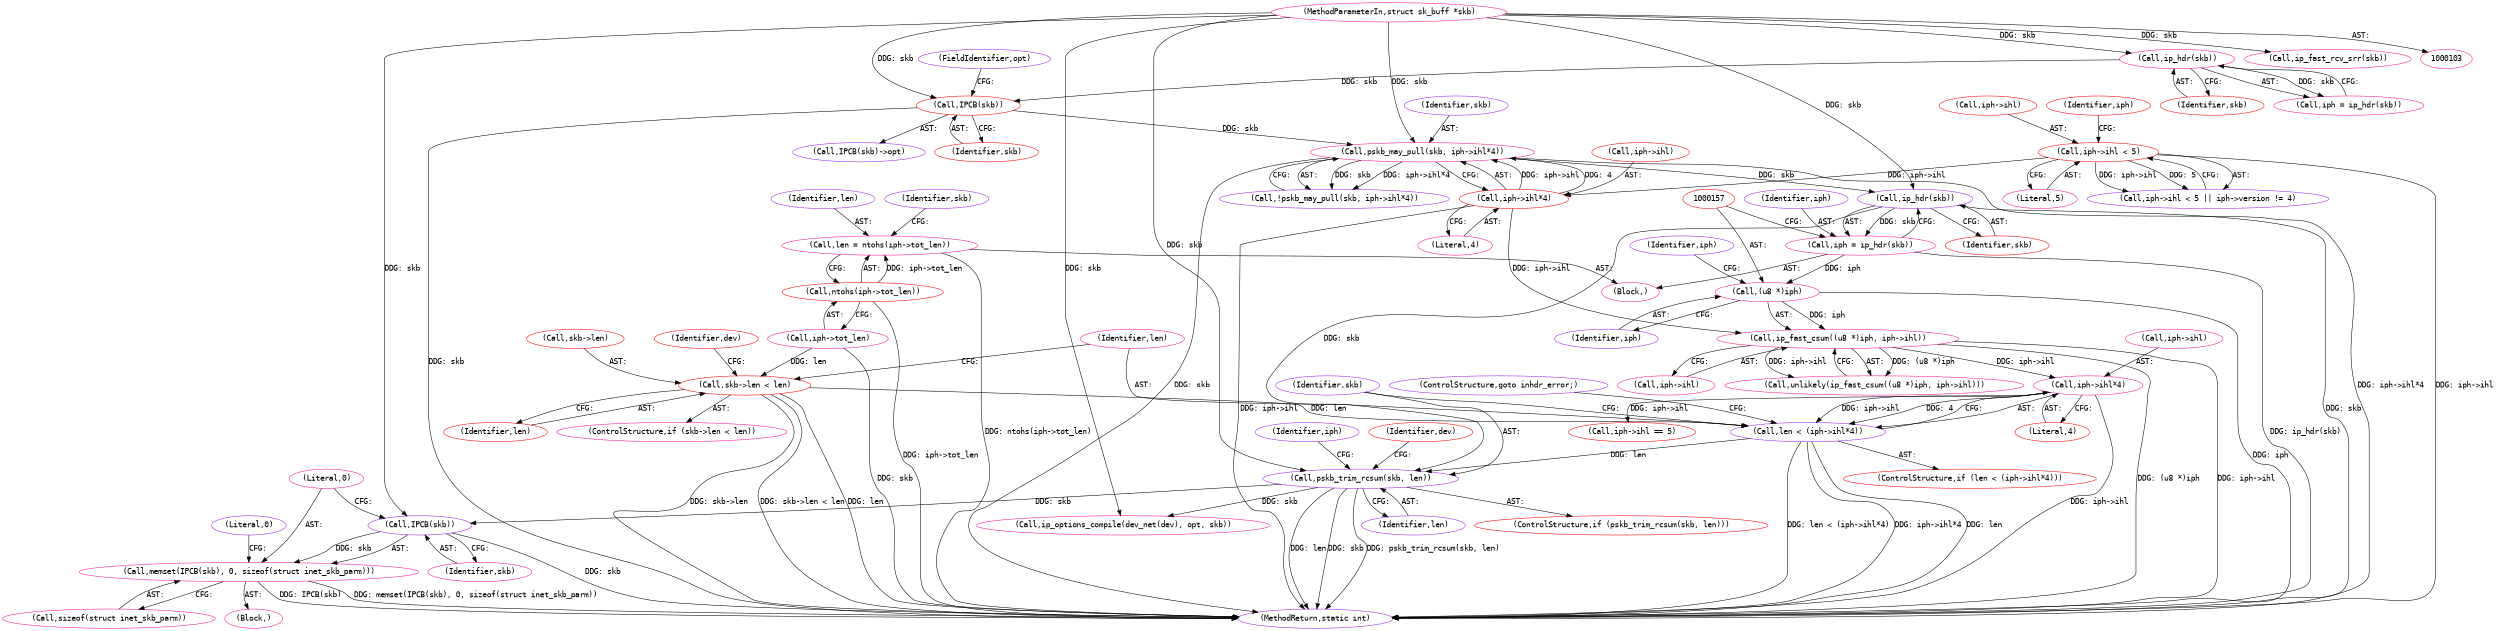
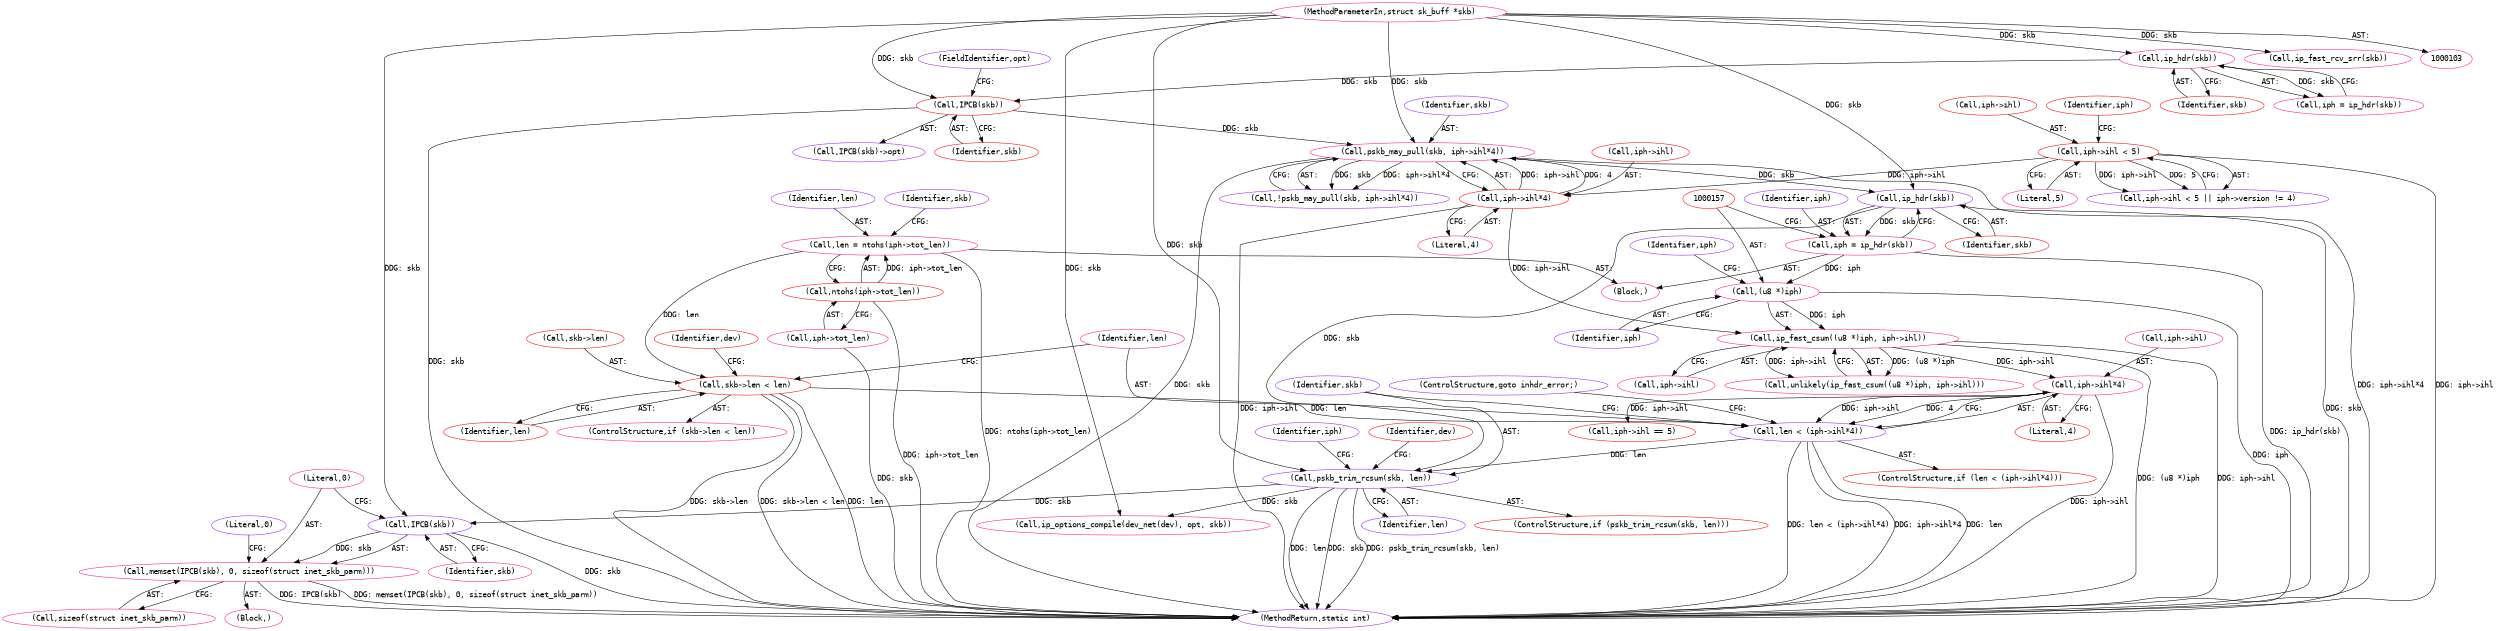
edge "(Call,iph->tot_len)" -> "(Call,skb->len < len)": now "(Call,len = ntohs(iph->tot_len))" -> "(Call,skb->len < len)"
